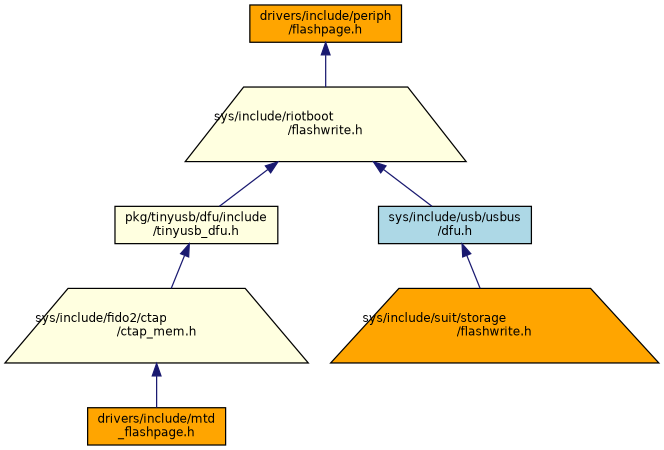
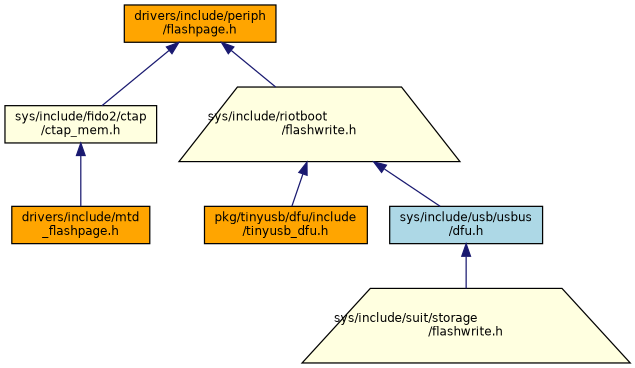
node "pkg/tinyusb/dfu/include /tinyusb_dfu.h": fillcolor lightyellow -> orange
edge "sys/include/fido2/ctap /ctap_mem.h" -> "pkg/tinyusb/dfu/include /tinyusb_dfu.h": now "sys/include/fido2/ctap /ctap_mem.h" -> "drivers/include/periph /flashpage.h"
node "sys/include/fido2/ctap /ctap_mem.h": shape trapezium -> box
node "sys/include/suit/storage /flashwrite.h": fillcolor orange -> lightyellow
